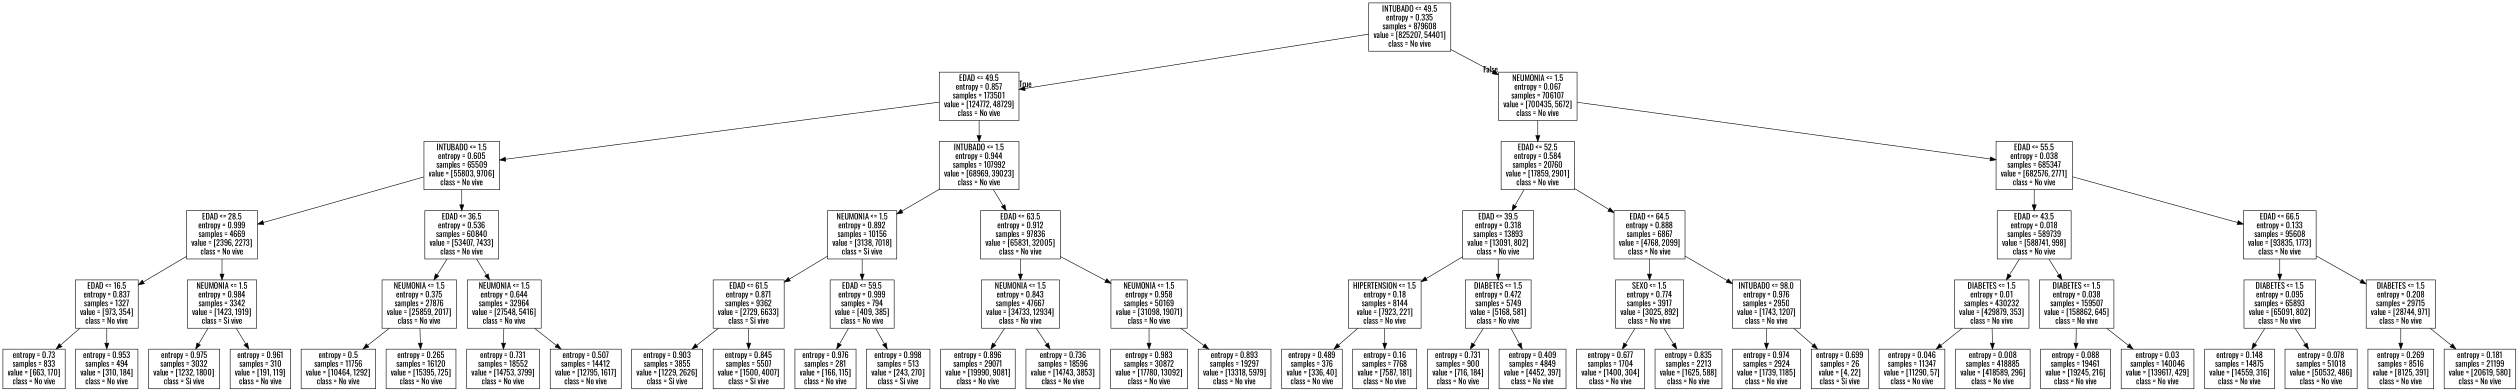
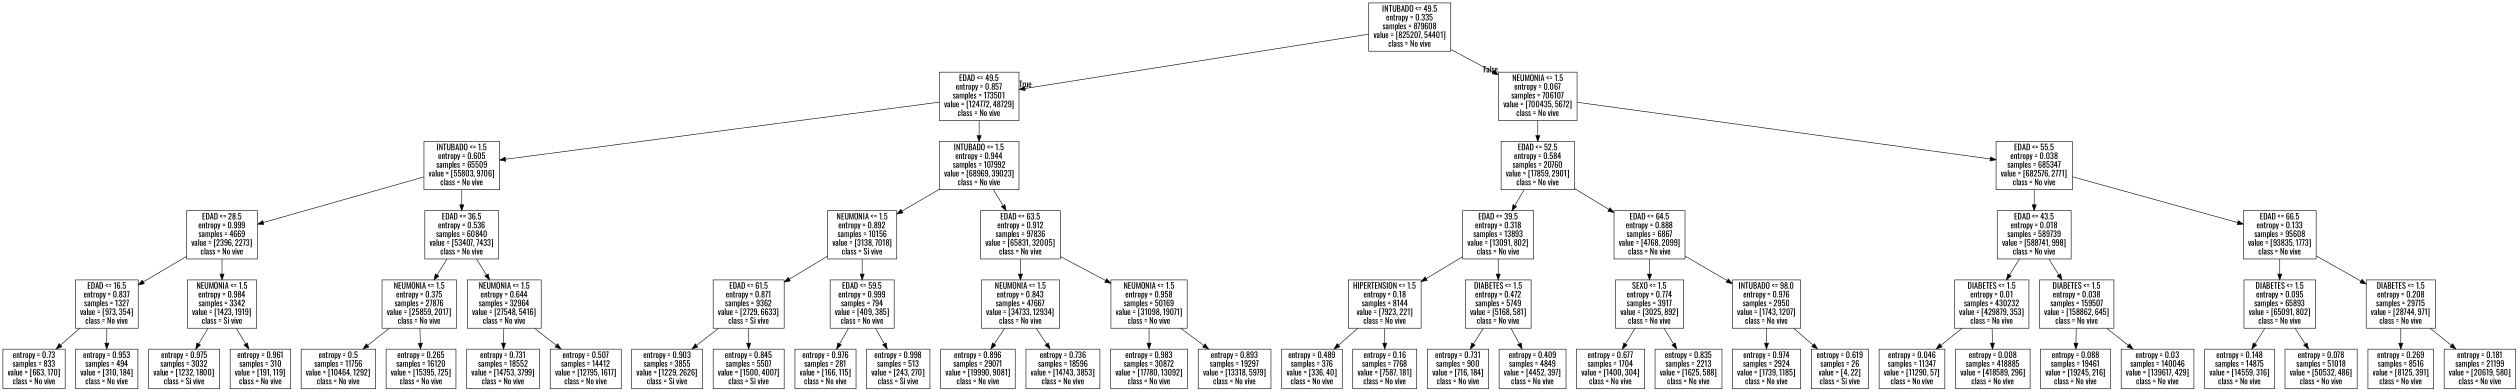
node "entropy = 0.699 samples = 26 value = [4, 22] class = Si vive": label "entropy = 0.699 samples = 26 value = [4, 22] class = Si vive" -> "entropy = 0.619 samples = 26 value = [4, 22] class = Si vive"
